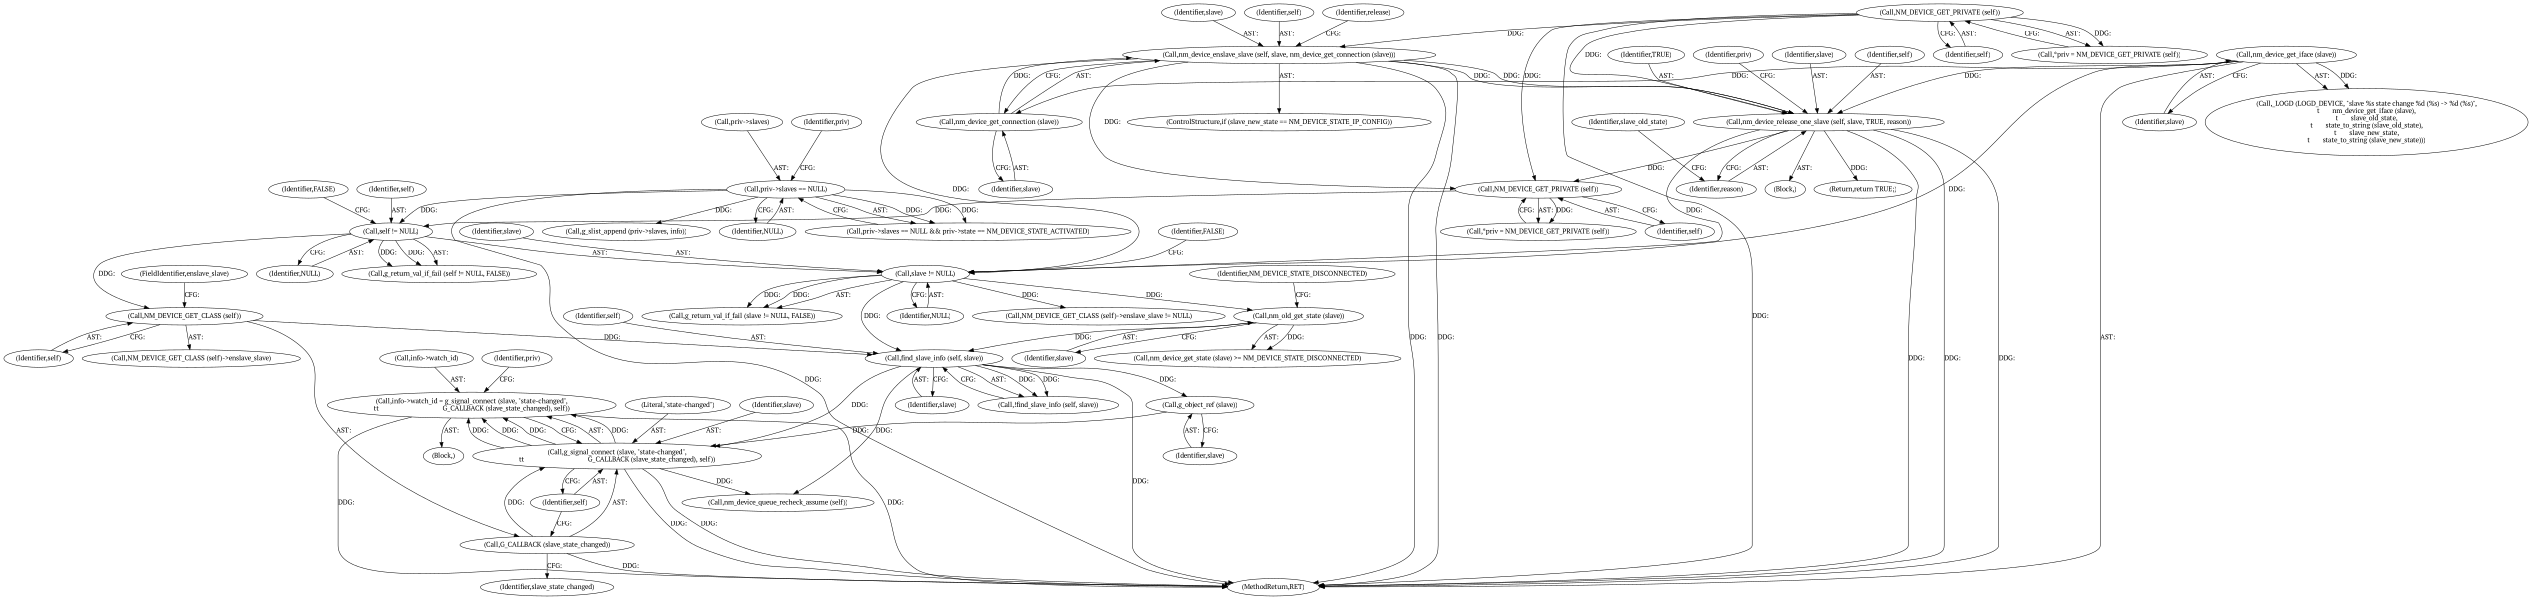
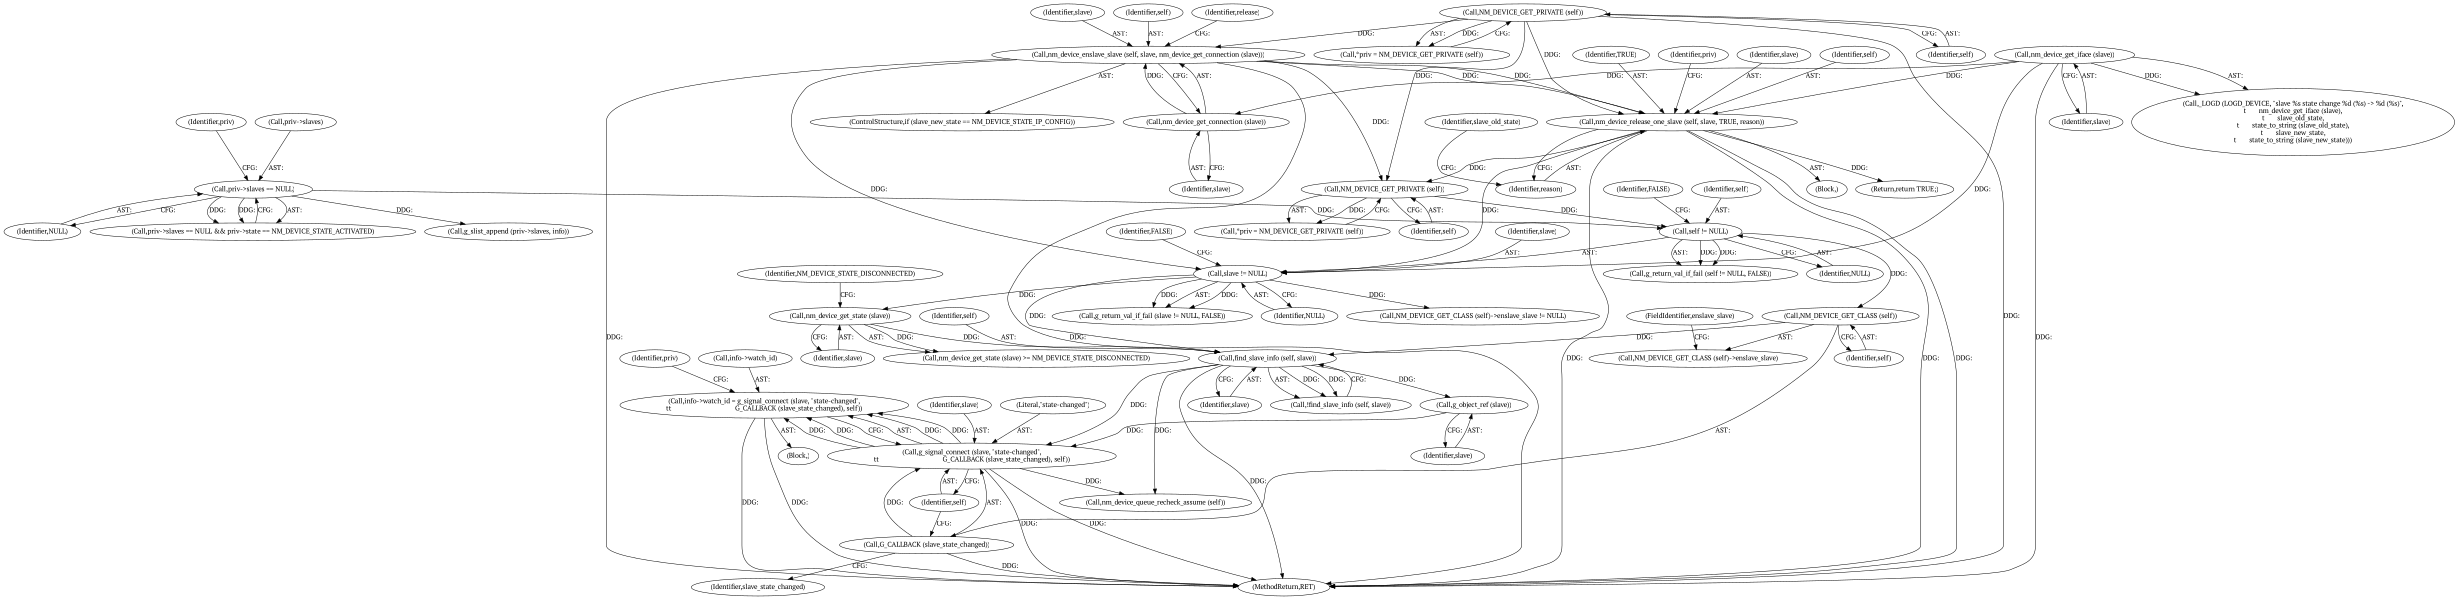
edge "(FieldIdentifier,enslave_slave)" -> "(Call,NM_DEVICE_GET_CLASS (self))": now "(FieldIdentifier,enslave_slave)" -> "(Call,NM_DEVICE_GET_CLASS (self)->enslave_slave)"
node "(Call,nm_old_get_state (slave))": label "(Call,nm_old_get_state (slave))" -> "(Call,nm_device_get_state (slave))"
edge "(Call,nm_device_get_iface (slave))" -> "(MethodReturn,RET)": label "AST: " -> "DDG: "
edge "(Call,priv->slaves == NULL)" -> "(MethodReturn,RET)": removed, label "DDG:"
